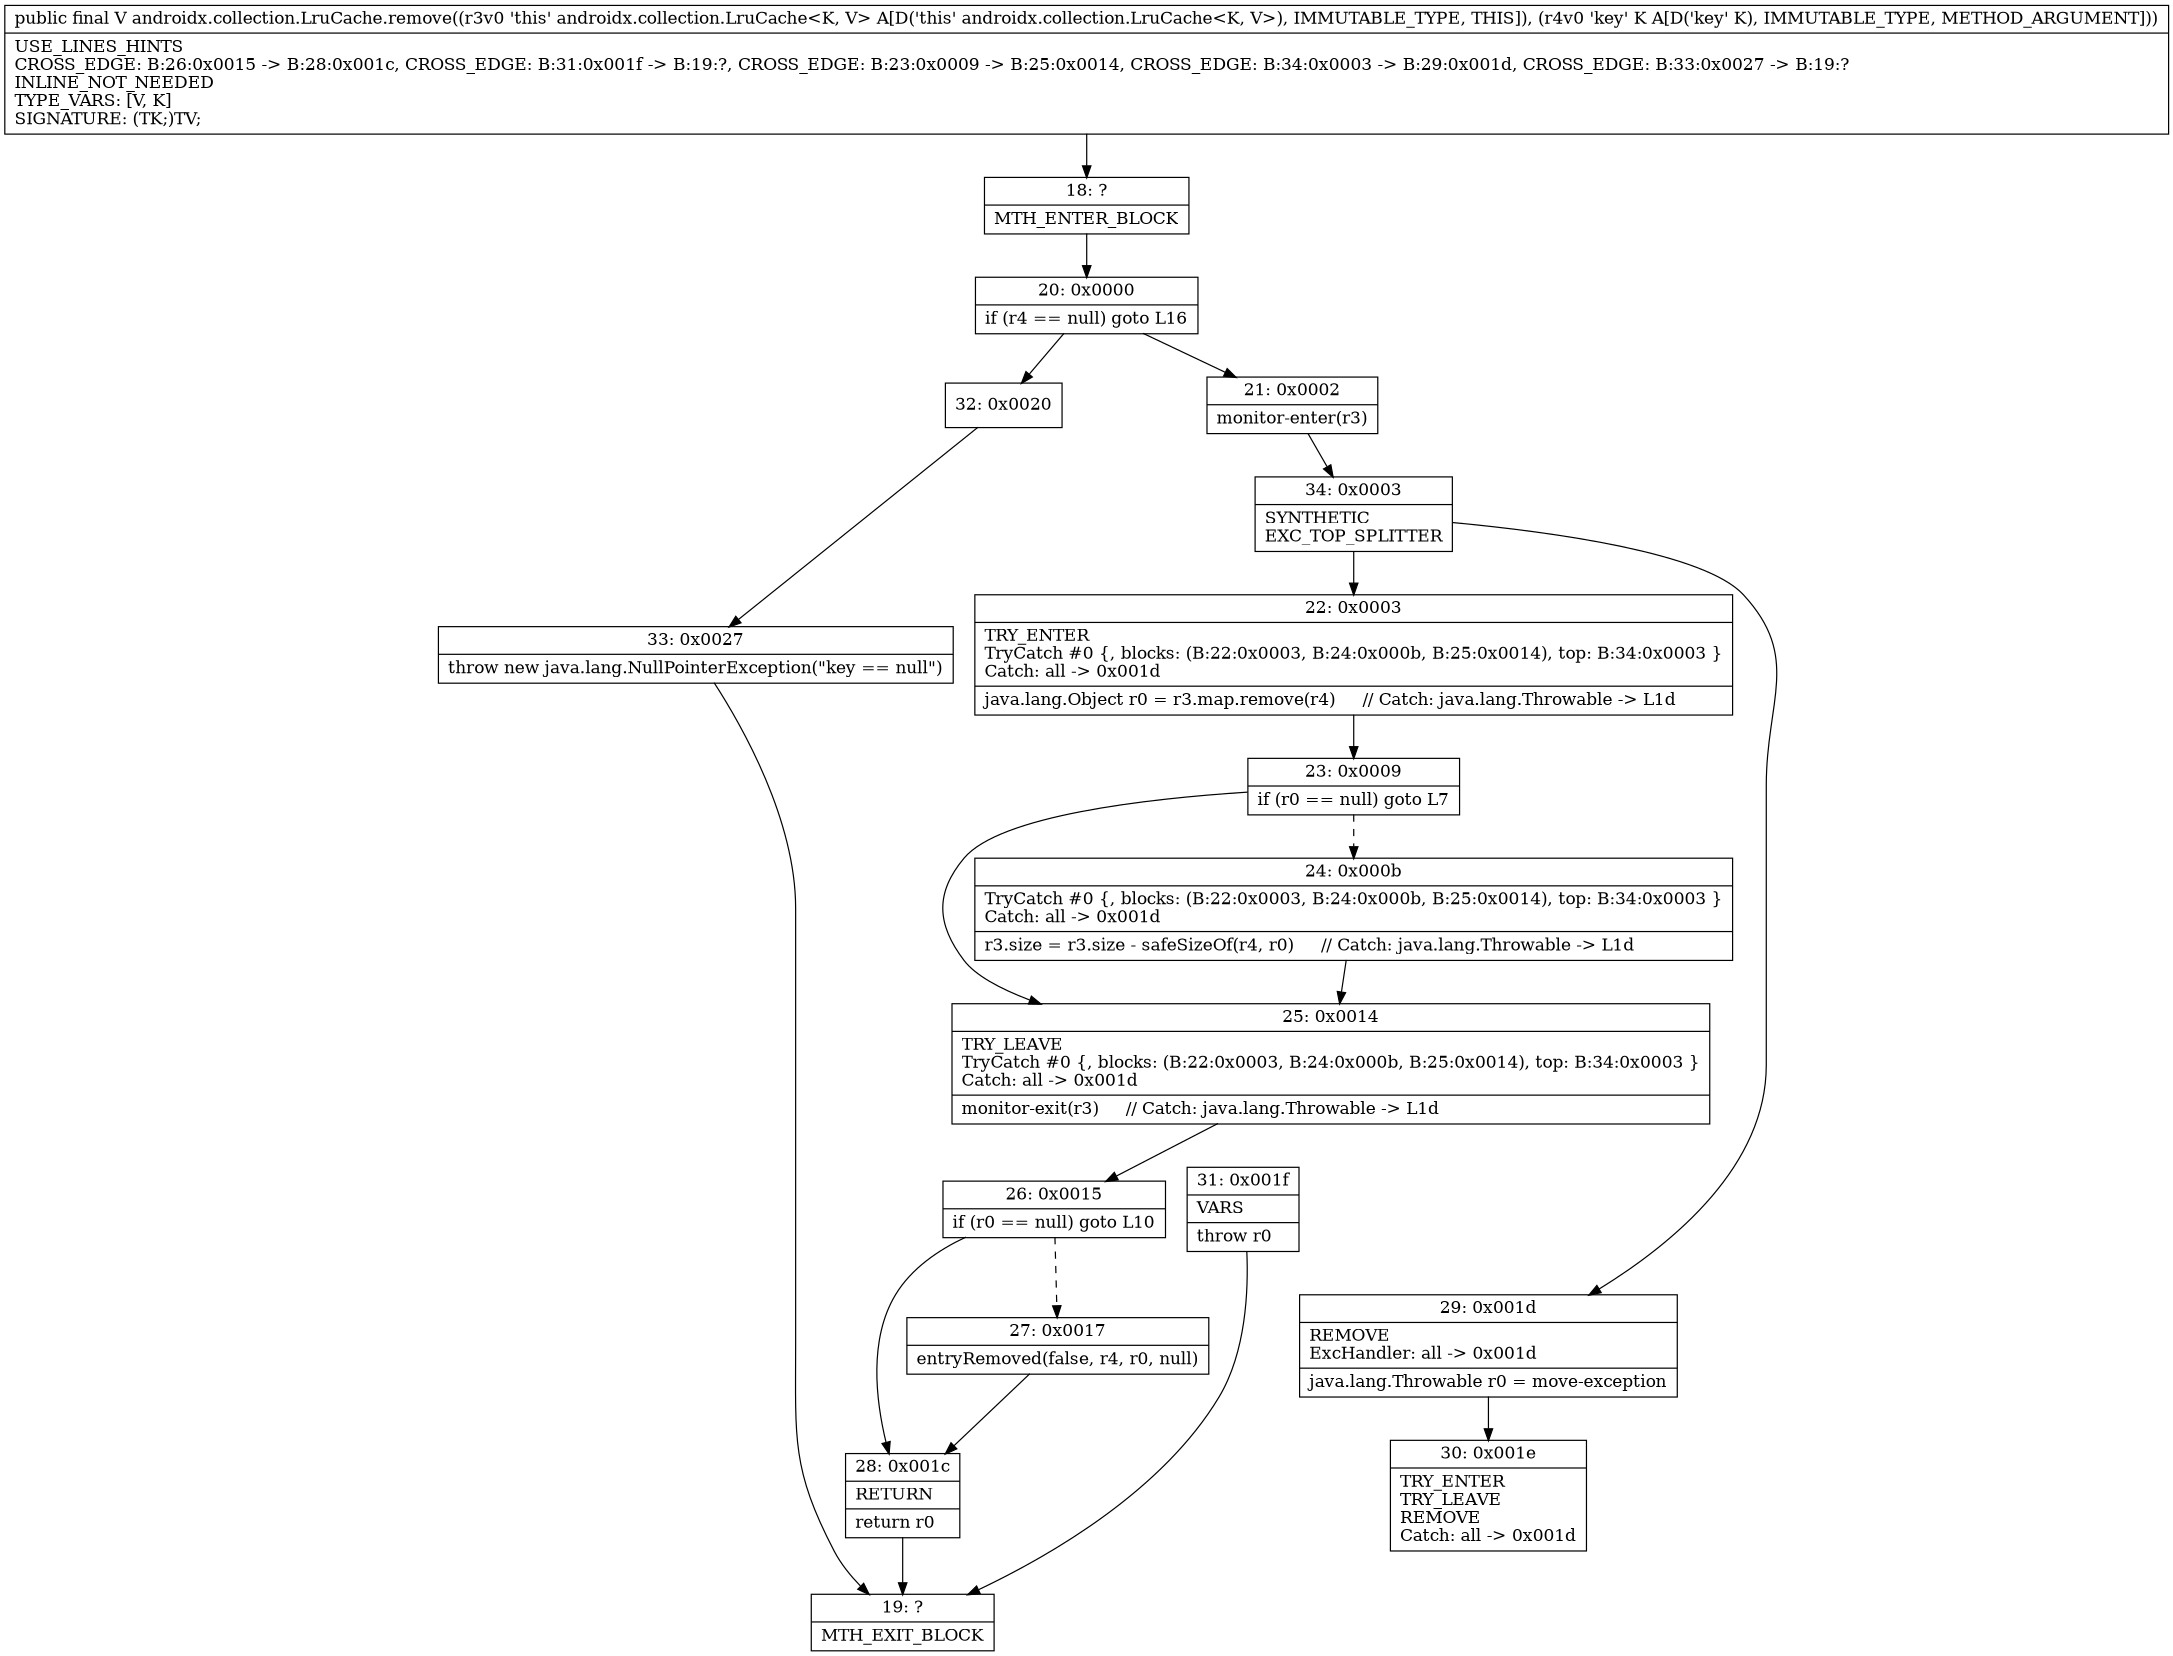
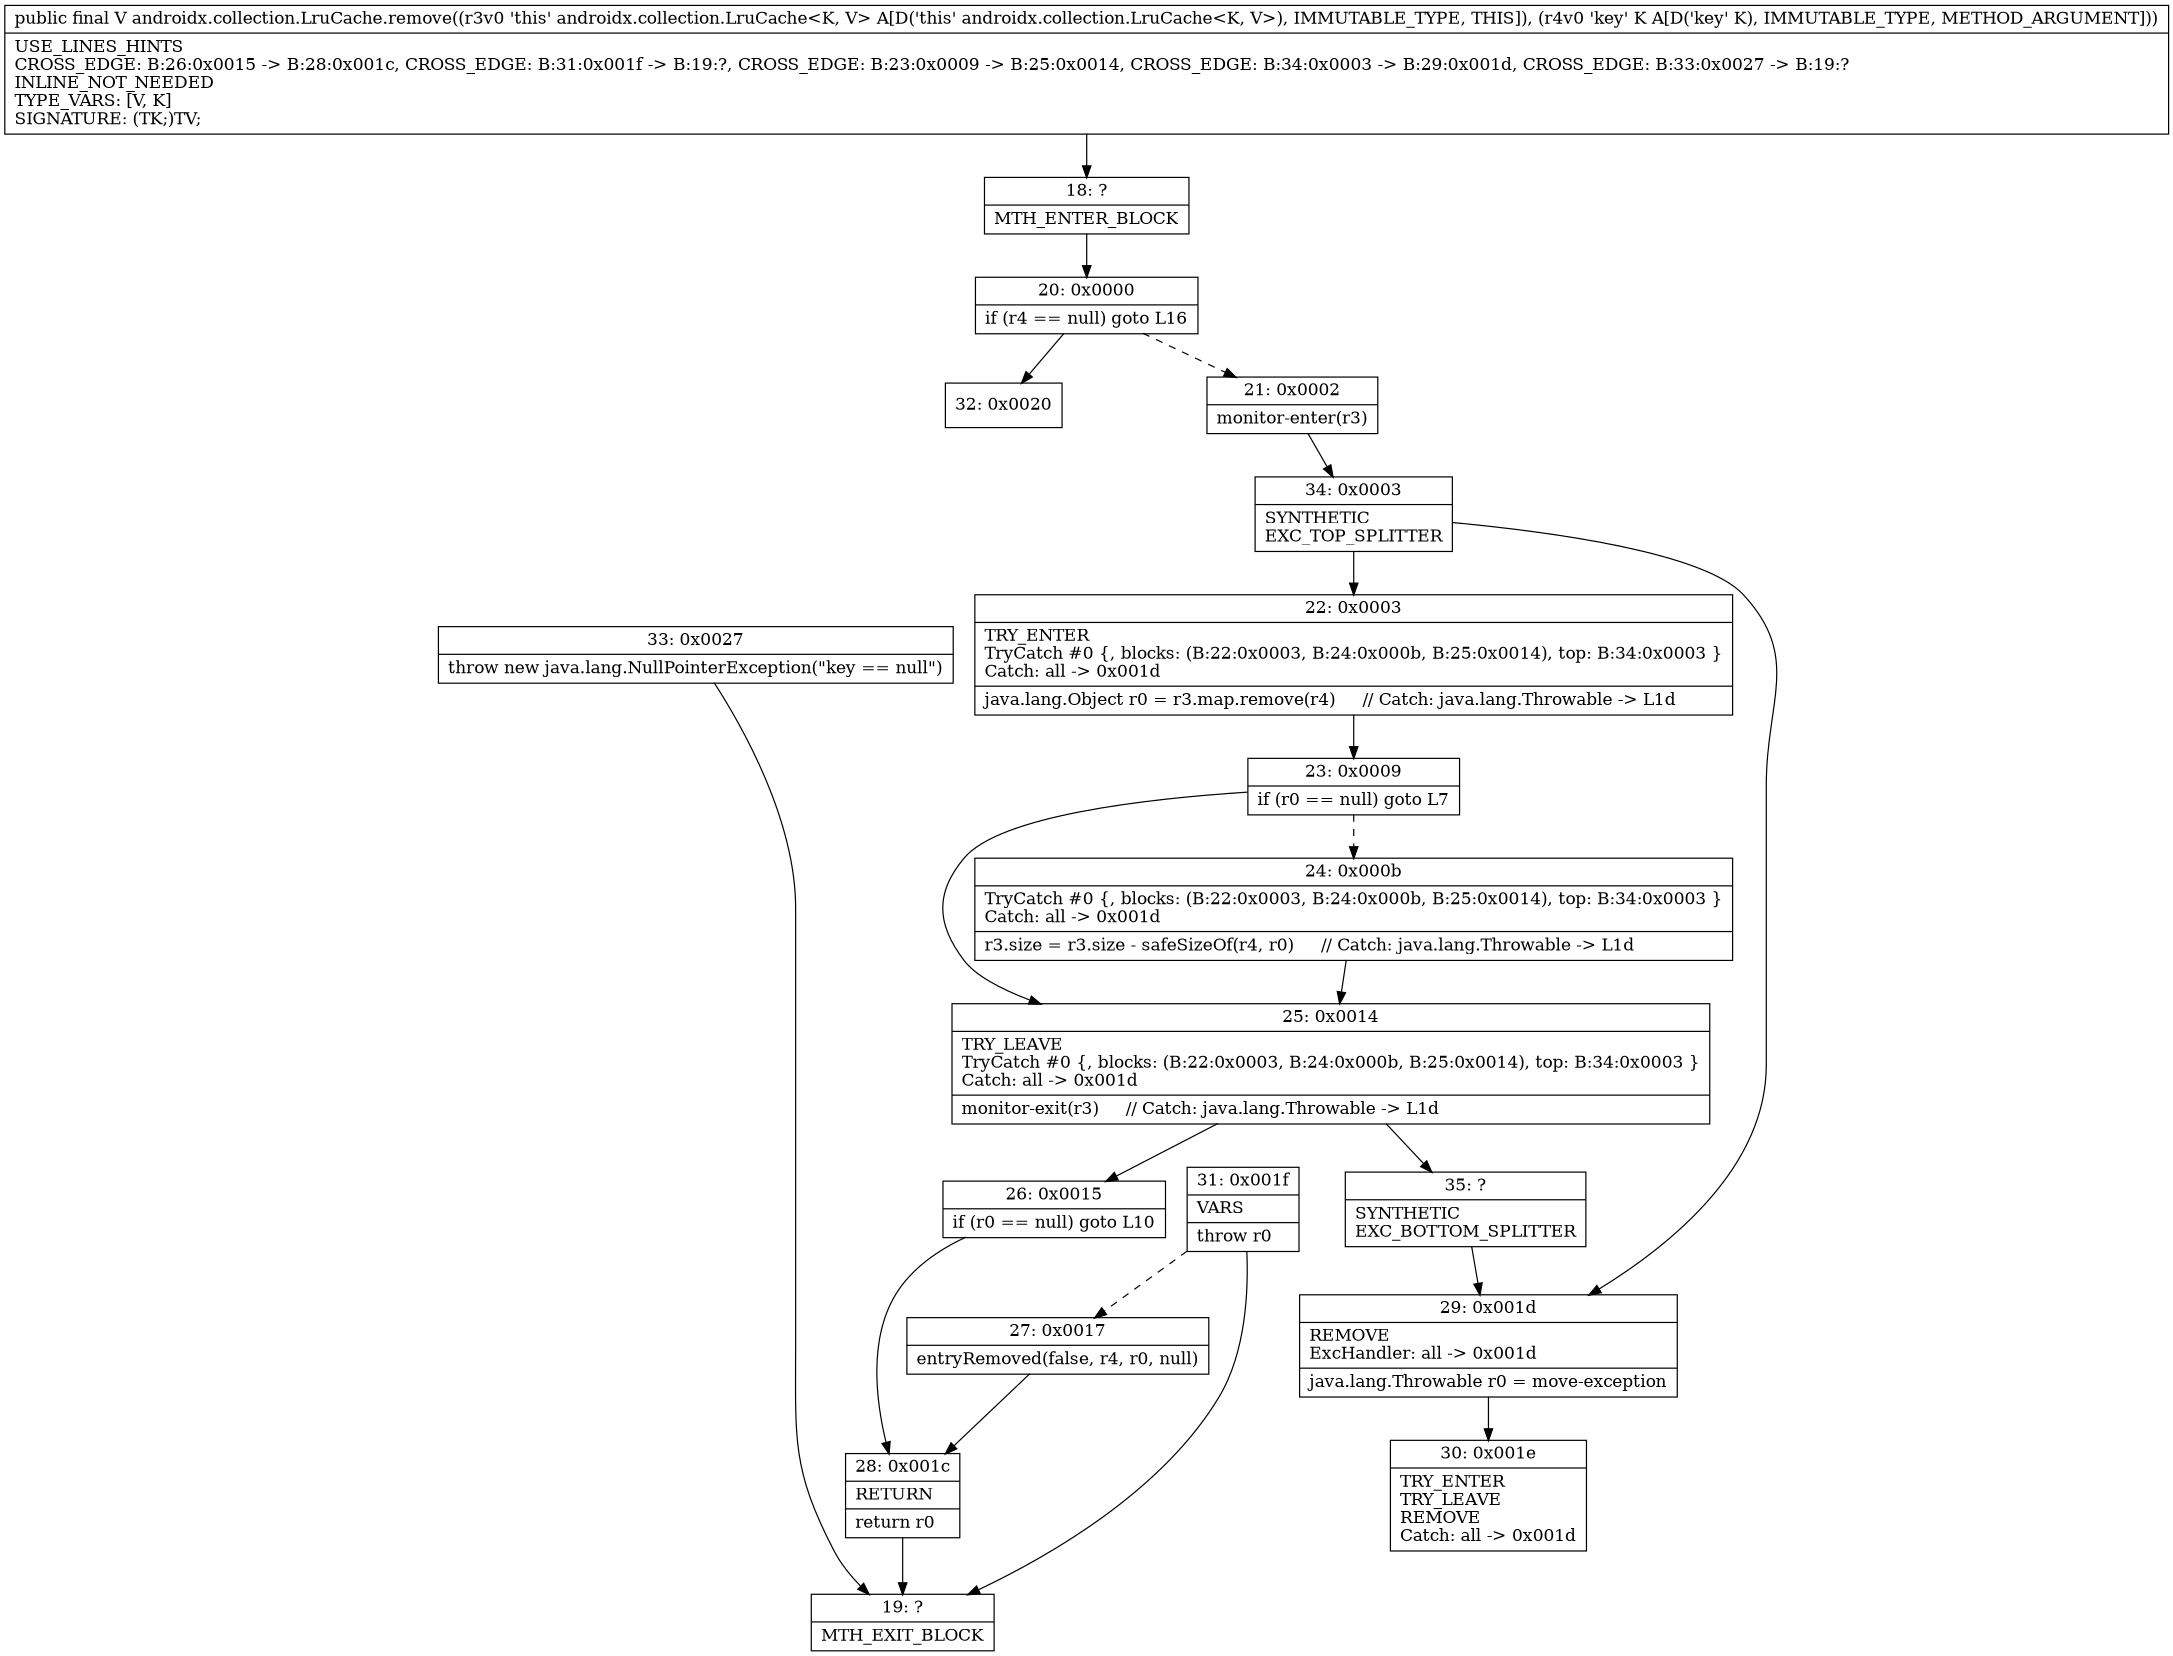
edge "20: 0x0000" -> "21: 0x0002": style solid -> dashed
edge "32: 0x0020" -> "33: 0x0027": removed
node "35: ?": added
edge "26: 0x0015" -> "27: 0x0017": now "31: 0x001f" -> "27: 0x0017"
